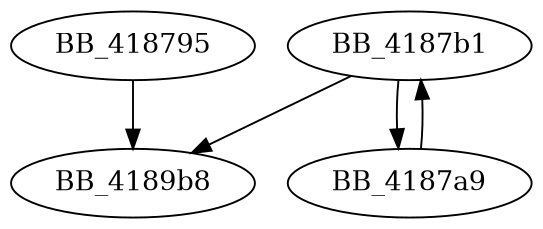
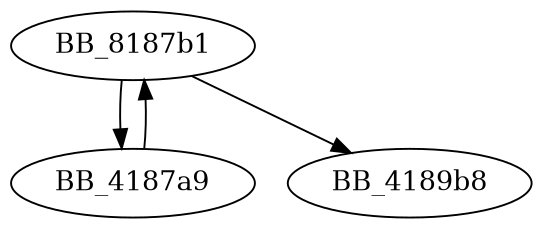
node "BB_418795": removed
node "BB_4187b1": label "BB_4187b1" -> "BB_8187b1"
